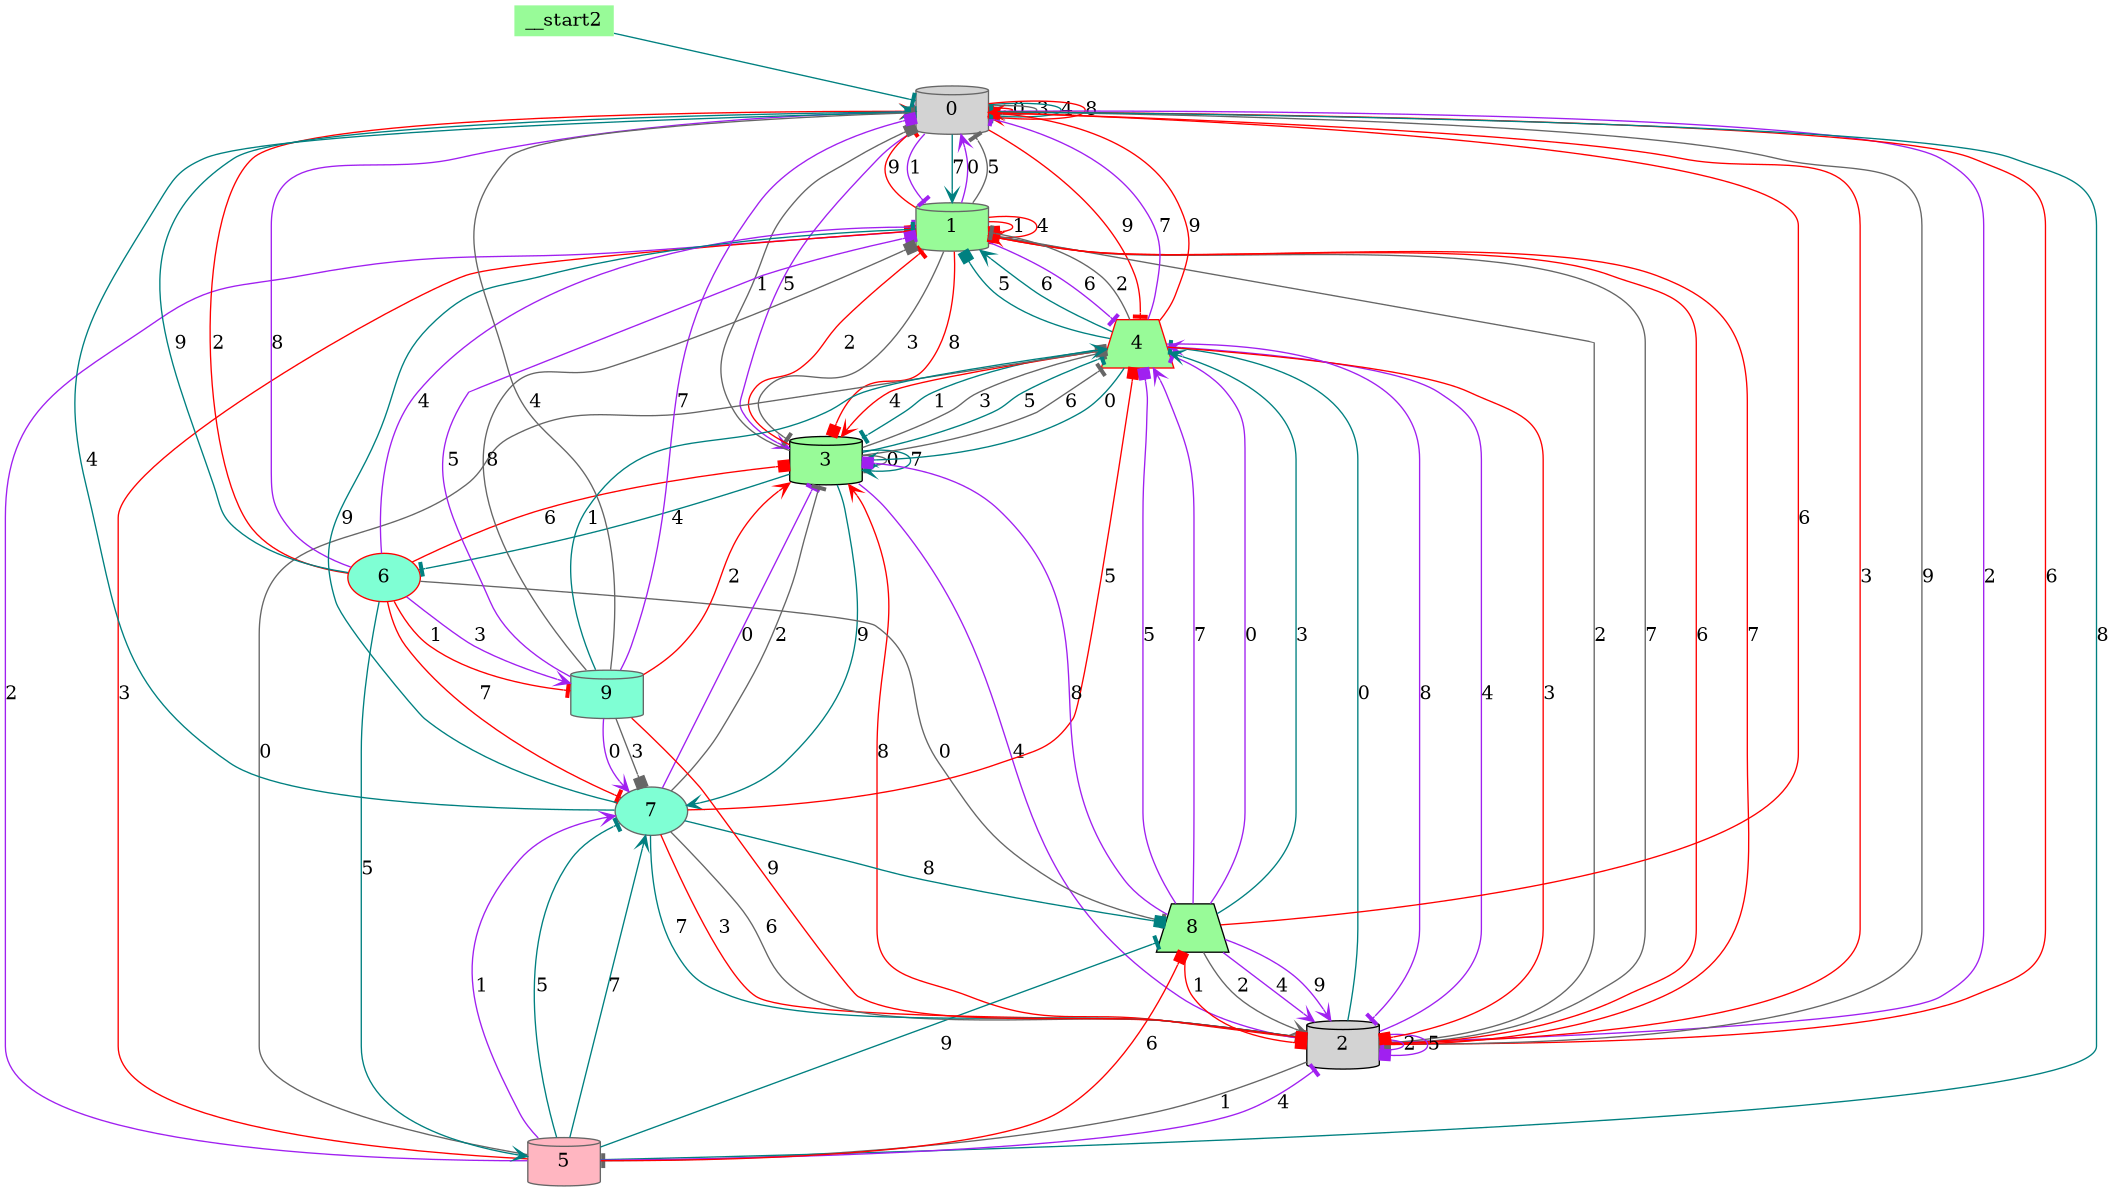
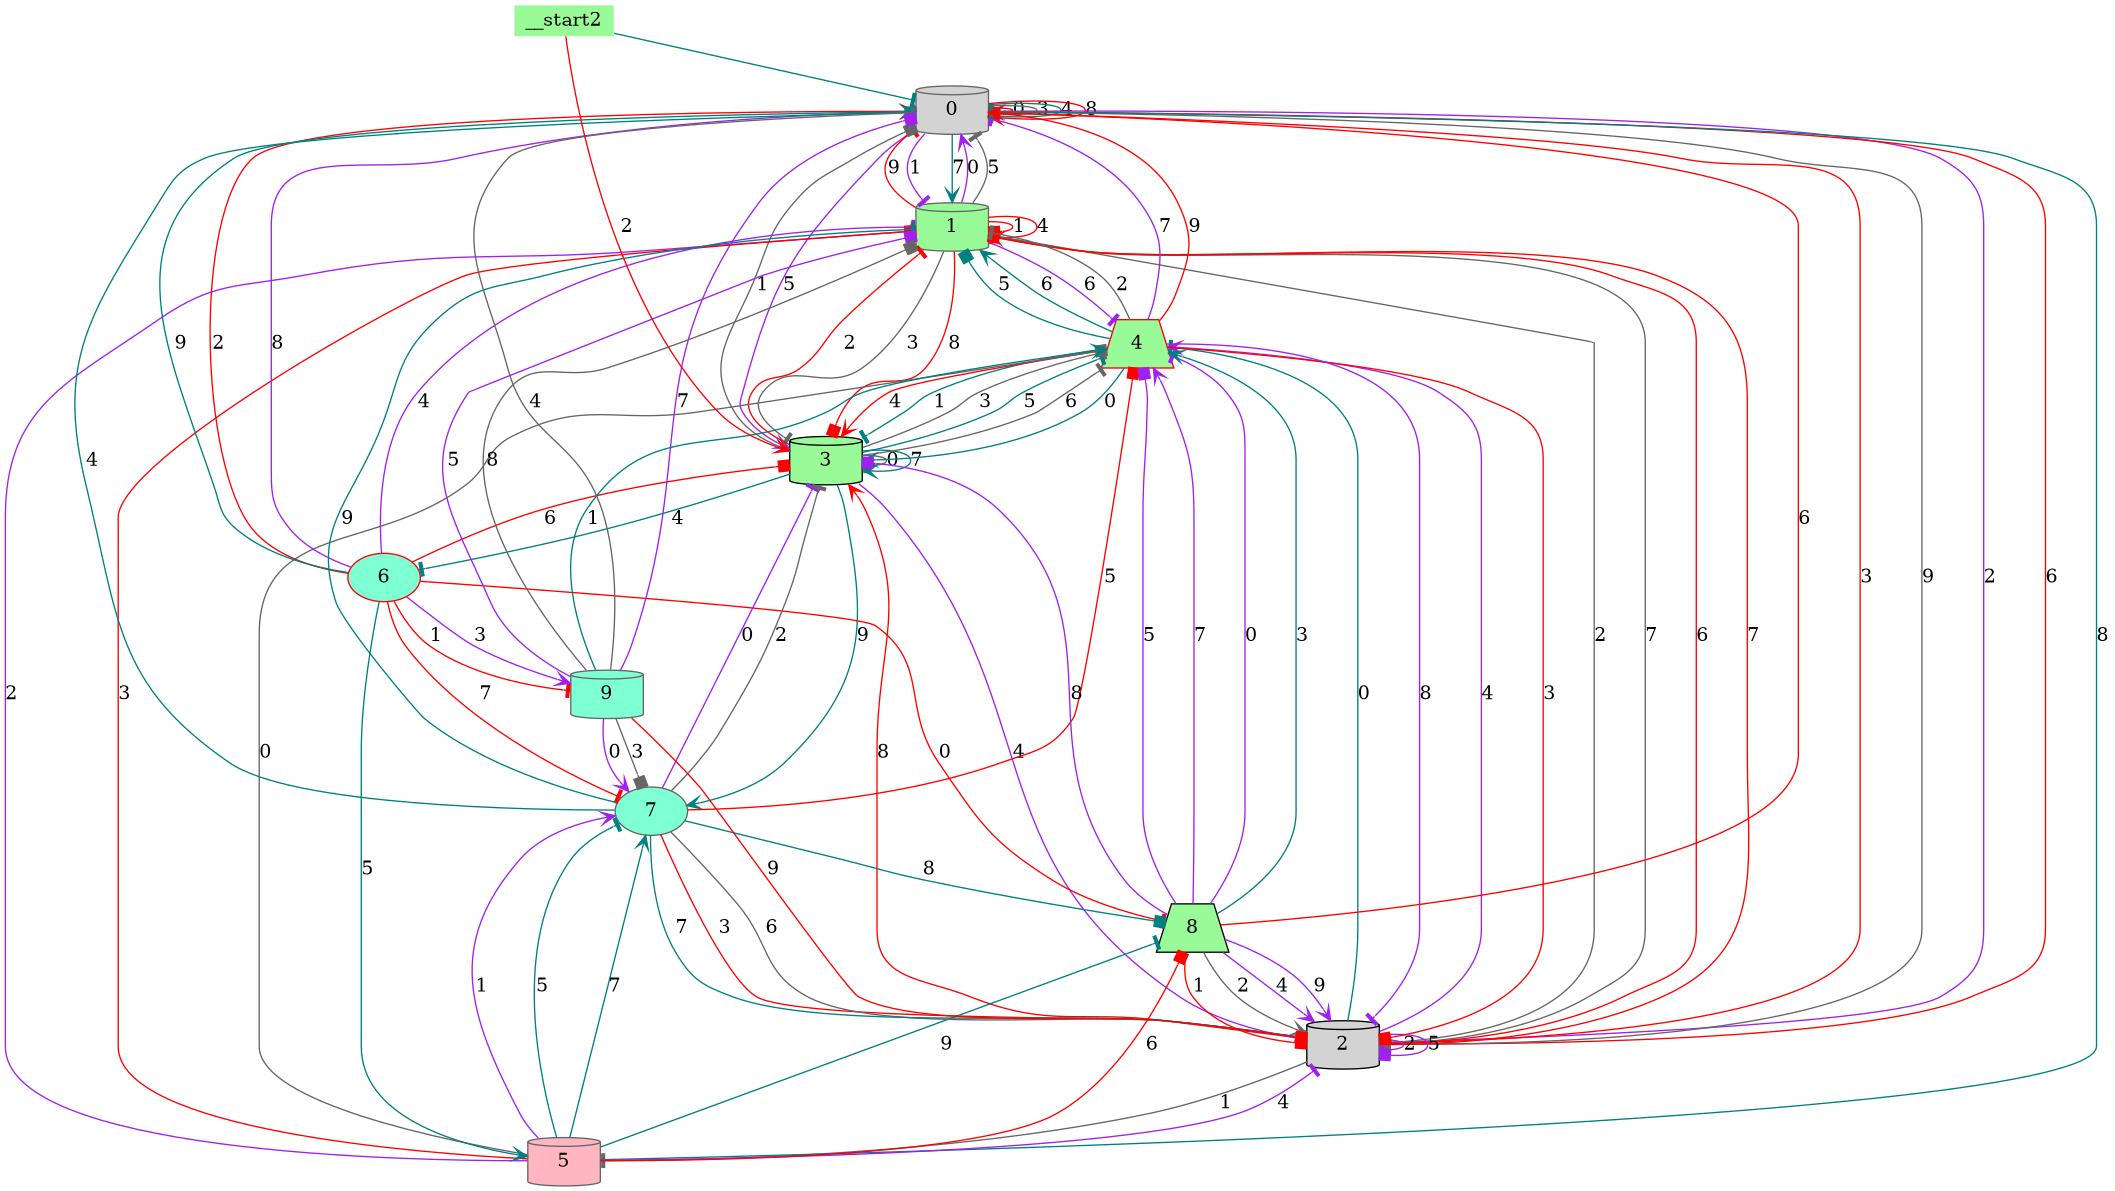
edge "0" -> "4": removed, label "9"
edge "9" -> "3": now "__start2" -> "3"
edge "6" -> "8": color gray40 -> red
